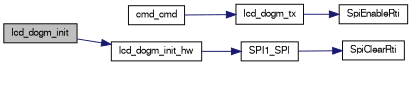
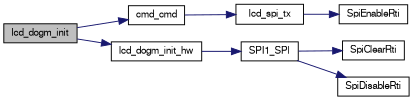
node "lcd_dogm_tx": label "lcd_dogm_tx" -> "lcd_spi_tx"
edge "lcd_dogm_init" -> "cmd_cmd": added
node "SpiDisableRti": added
